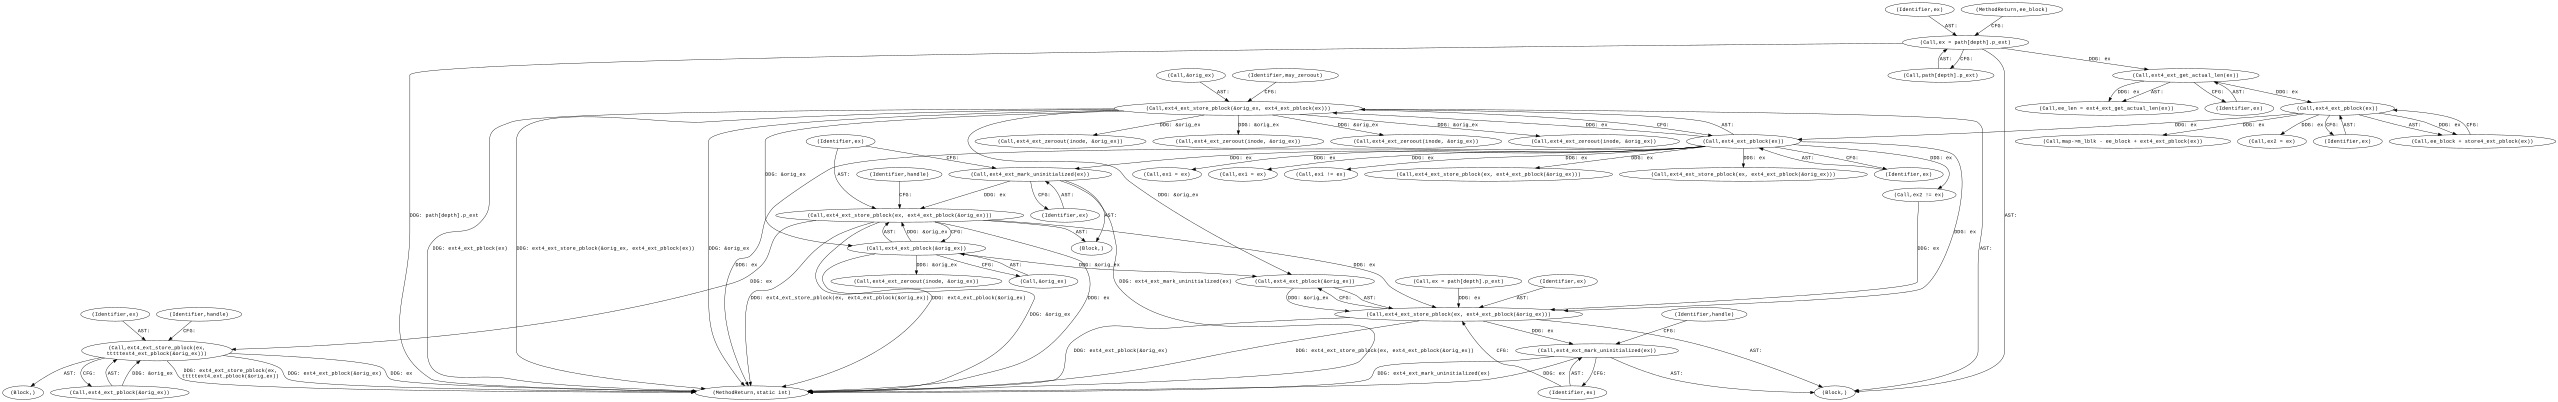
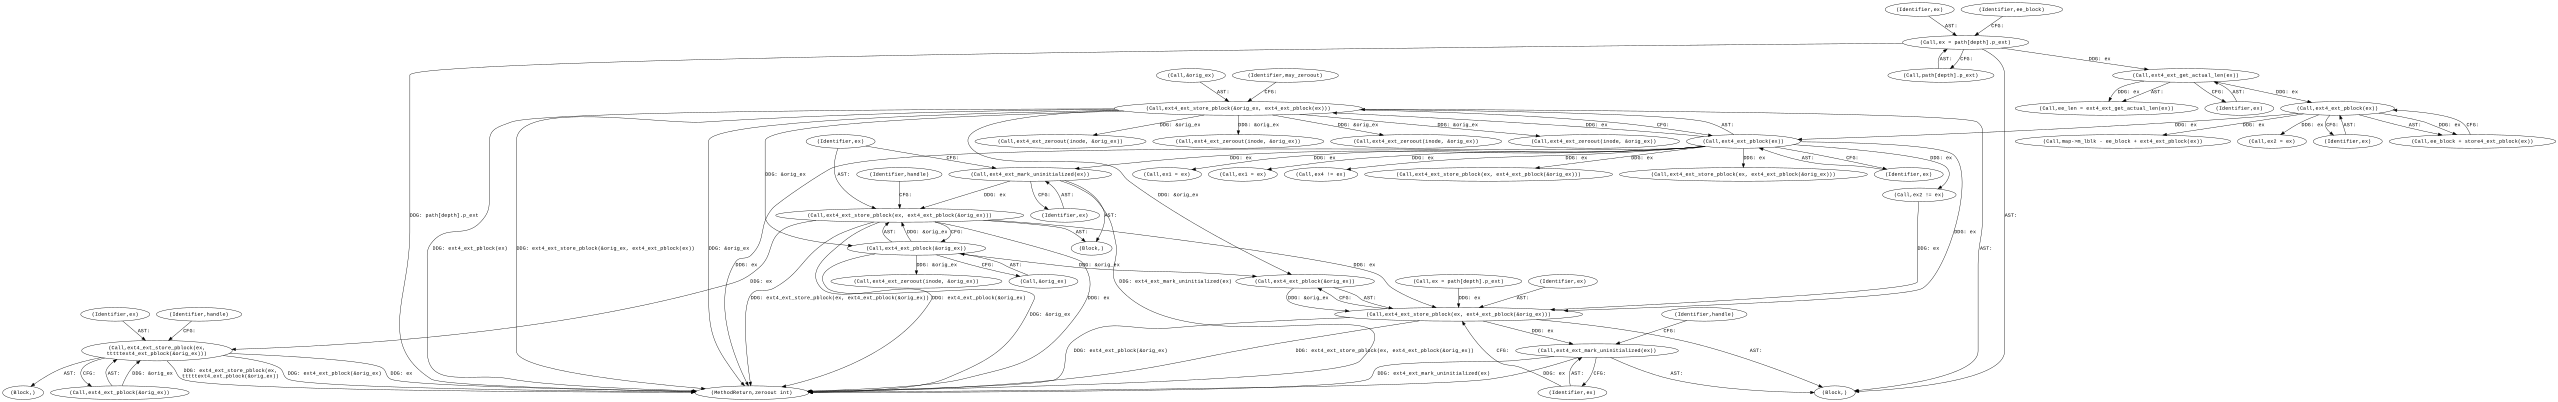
node "(MethodReturn,ee_block)": label "(MethodReturn,ee_block)" -> "(Identifier,ee_block)"
node "(Call,ex1 != ex)": label "(Call,ex1 != ex)" -> "(Call,ex4 != ex)"
node "(MethodReturn,static int)": label "(MethodReturn,static int)" -> "(MethodReturn,zeroout int)"
